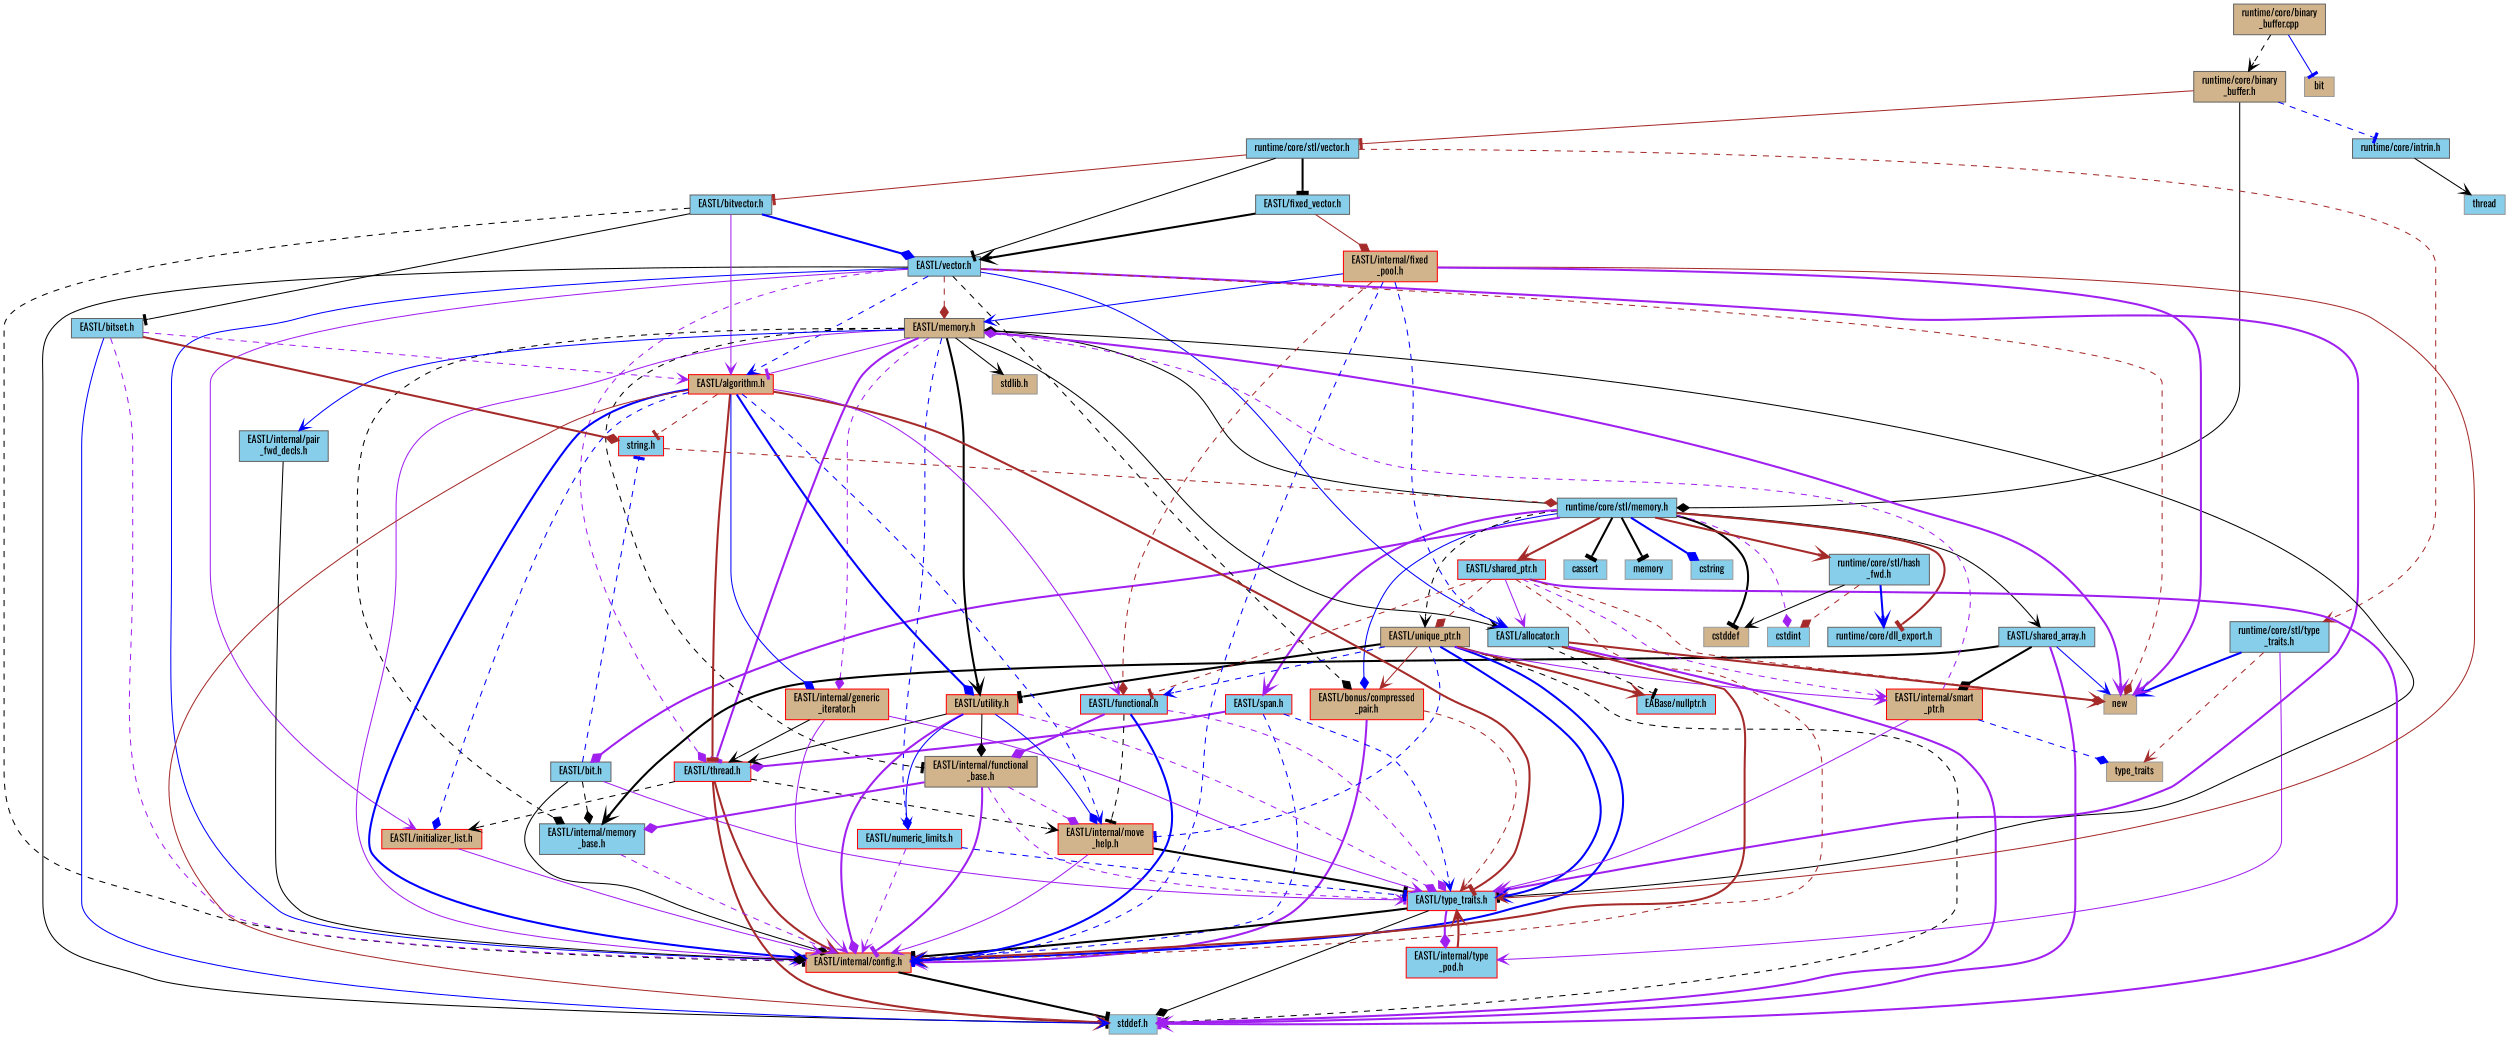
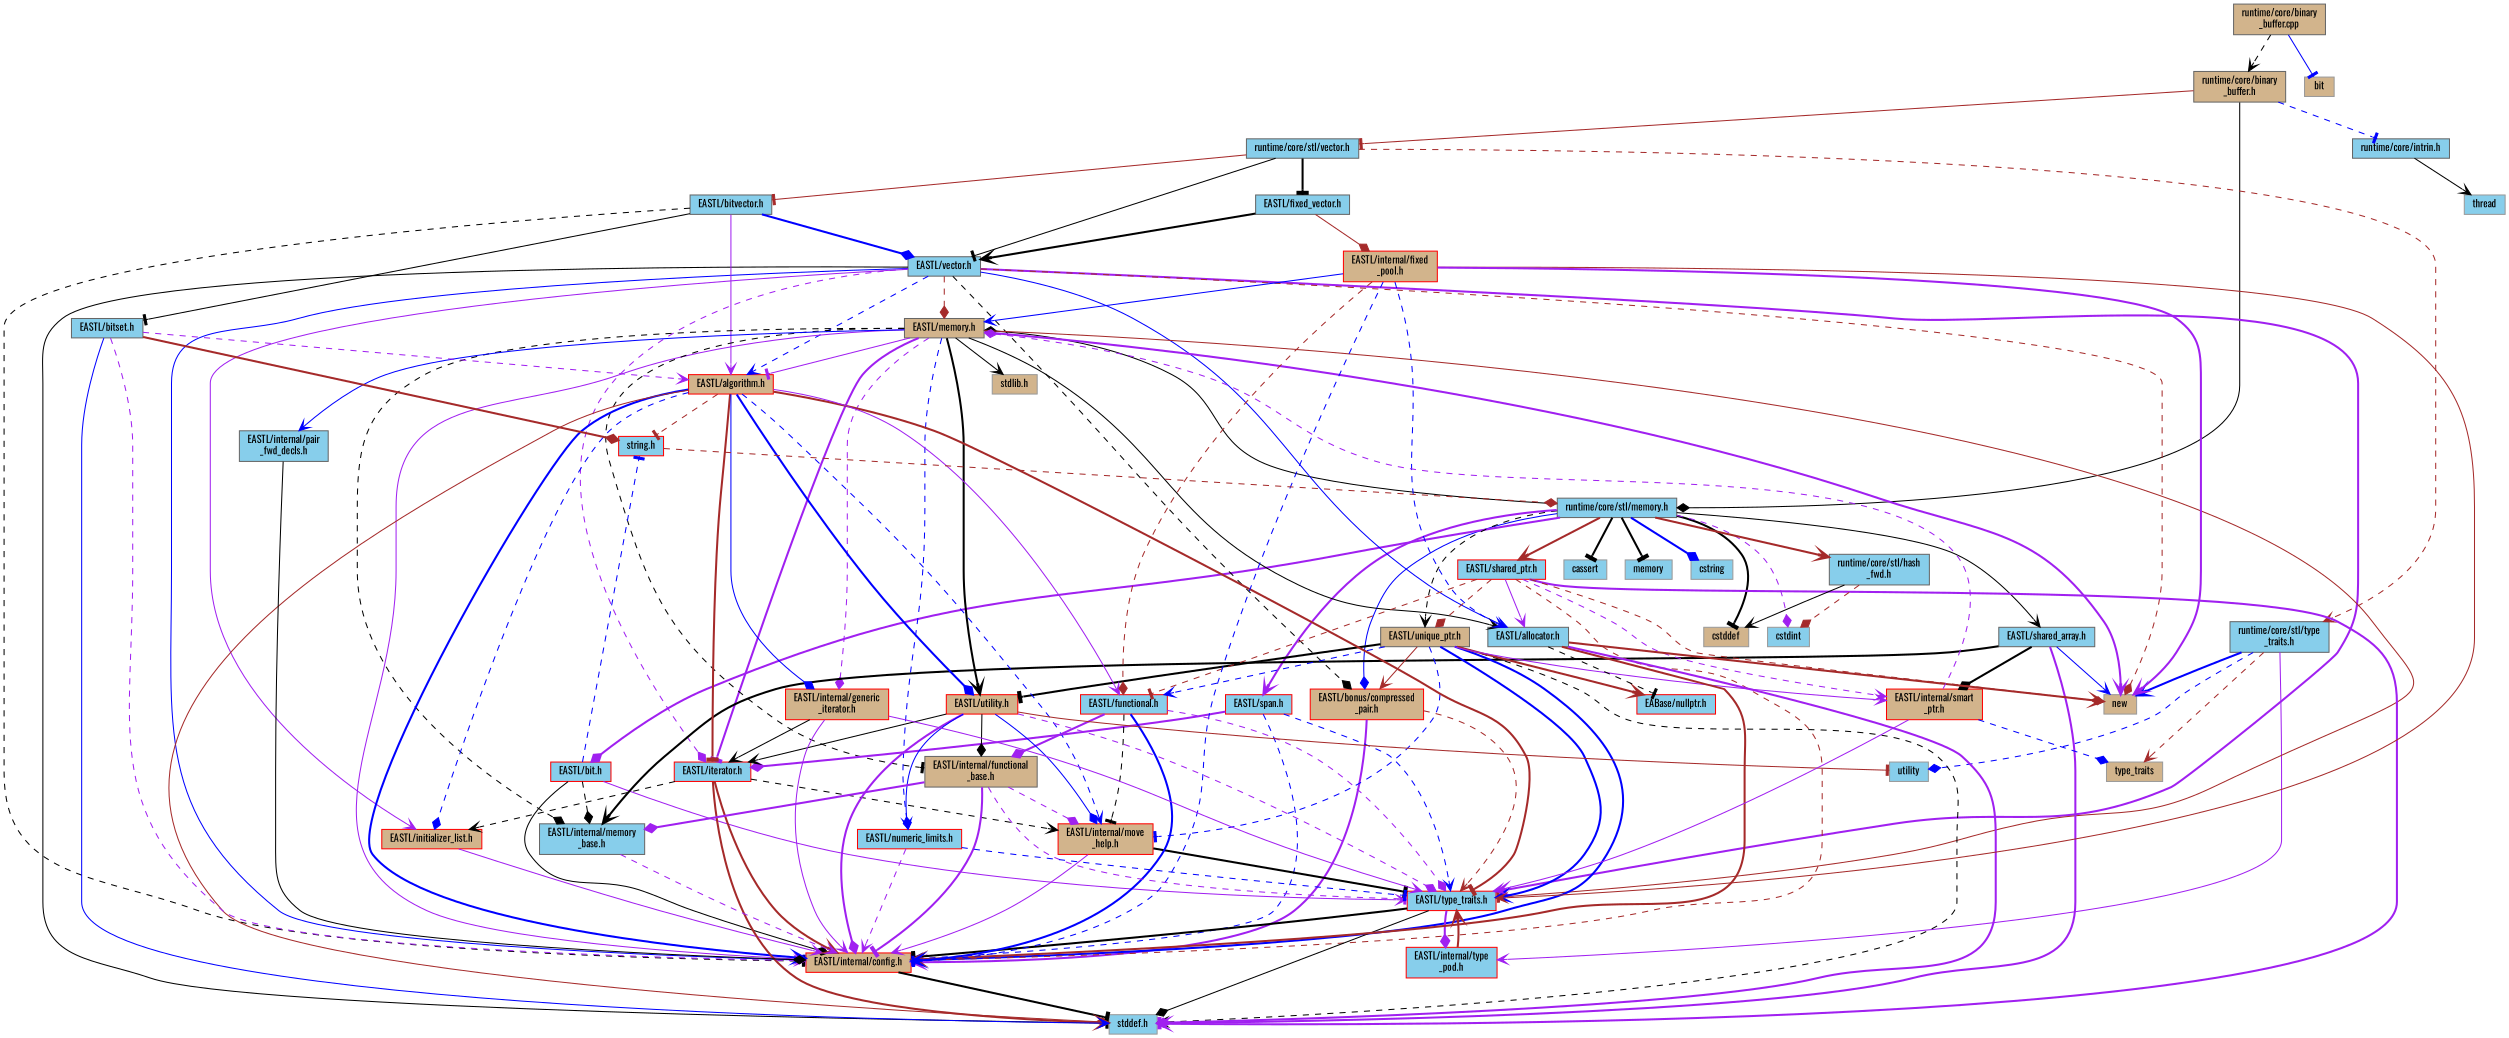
edge "EASTL/memory.h" -> "EASTL/type_traits.h": color black -> brown
node "runtime/core/dll_export.h": removed
node "EASTL/bit.h": color grey40 -> red
node "EASTL/thread.h": label "EASTL/thread.h" -> "EASTL/iterator.h"
node "utility": added
